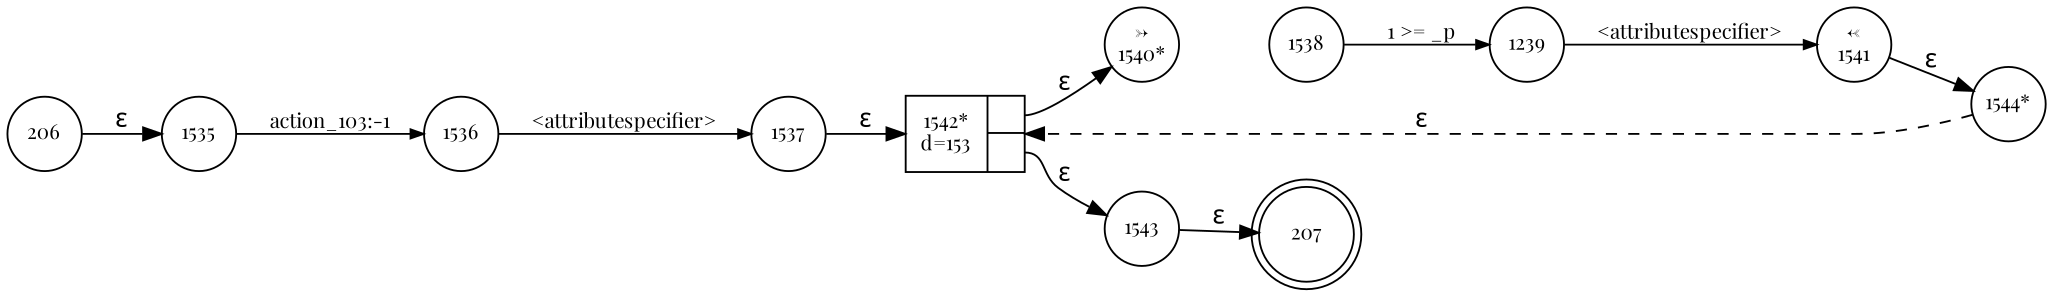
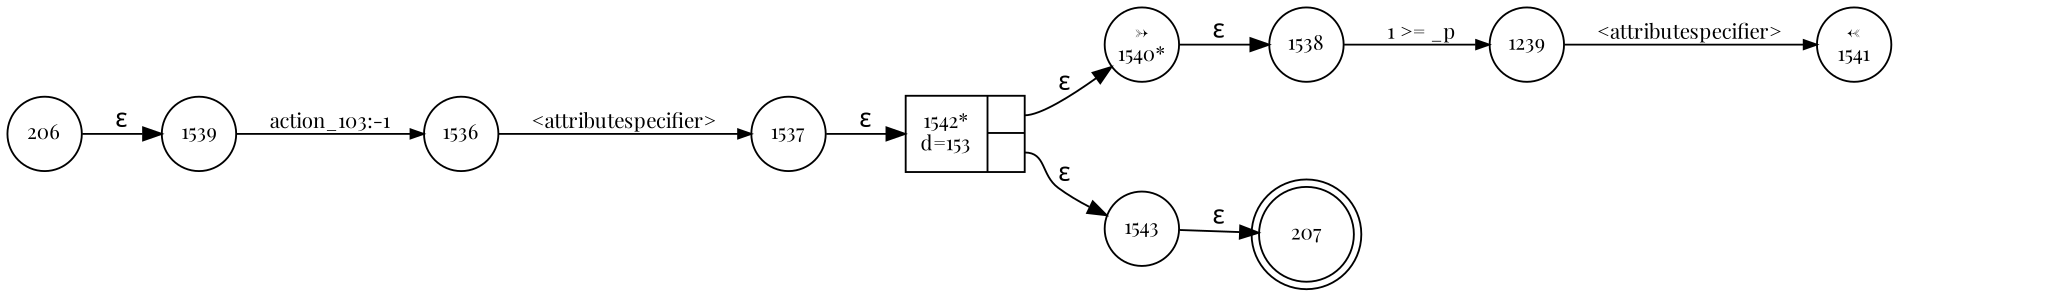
edge "→ 1540*" -> "1538": added, label "ε"
node "1544*": removed
node "1535": label "1535" -> "1539"
